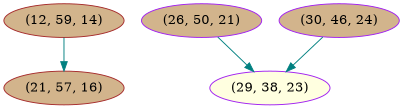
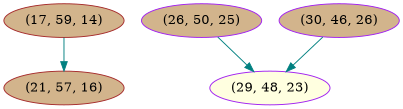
node "(12, 59, 14)": label "(12, 59, 14)" -> "(17, 59, 14)"
node "(26, 50, 21)": label "(26, 50, 21)" -> "(26, 50, 25)"
node "(30, 46, 24)": label "(30, 46, 24)" -> "(30, 46, 26)"
node "(29, 38, 23)": label "(29, 38, 23)" -> "(29, 48, 23)"
